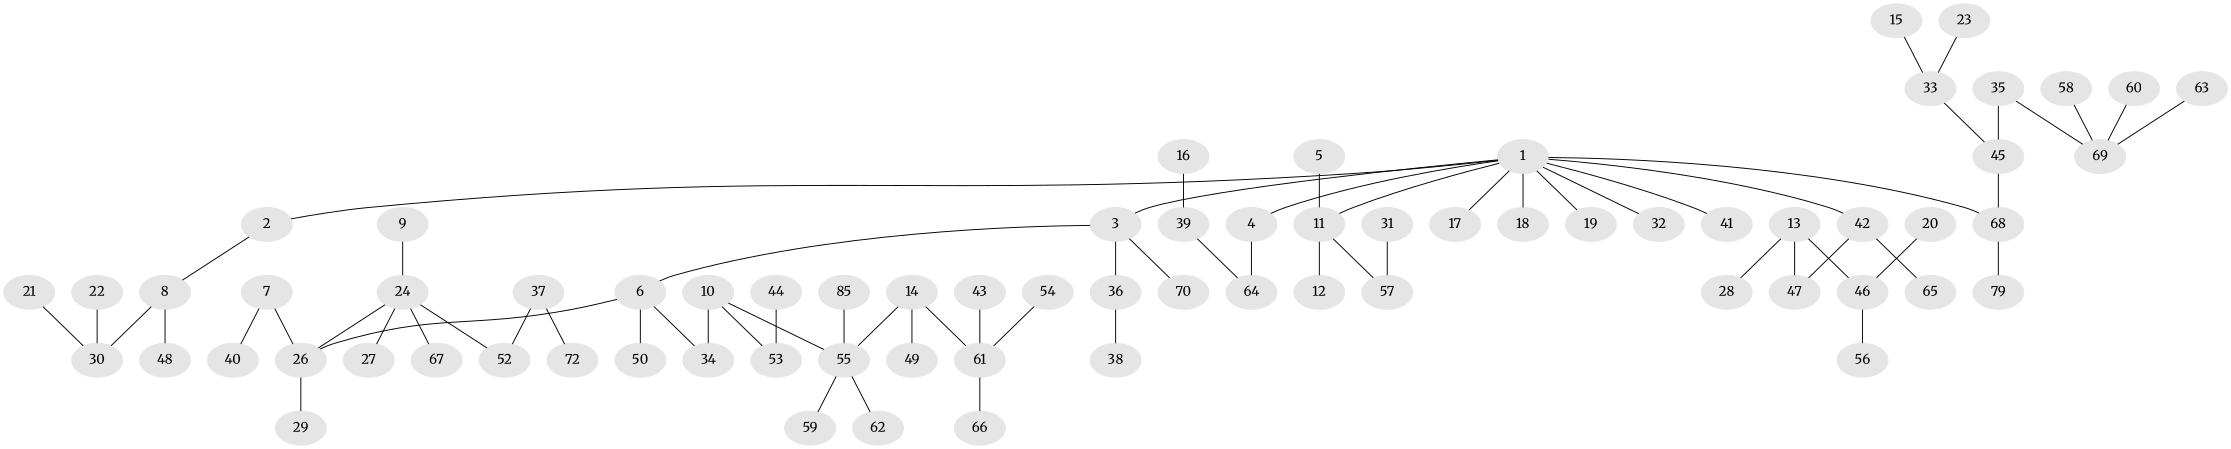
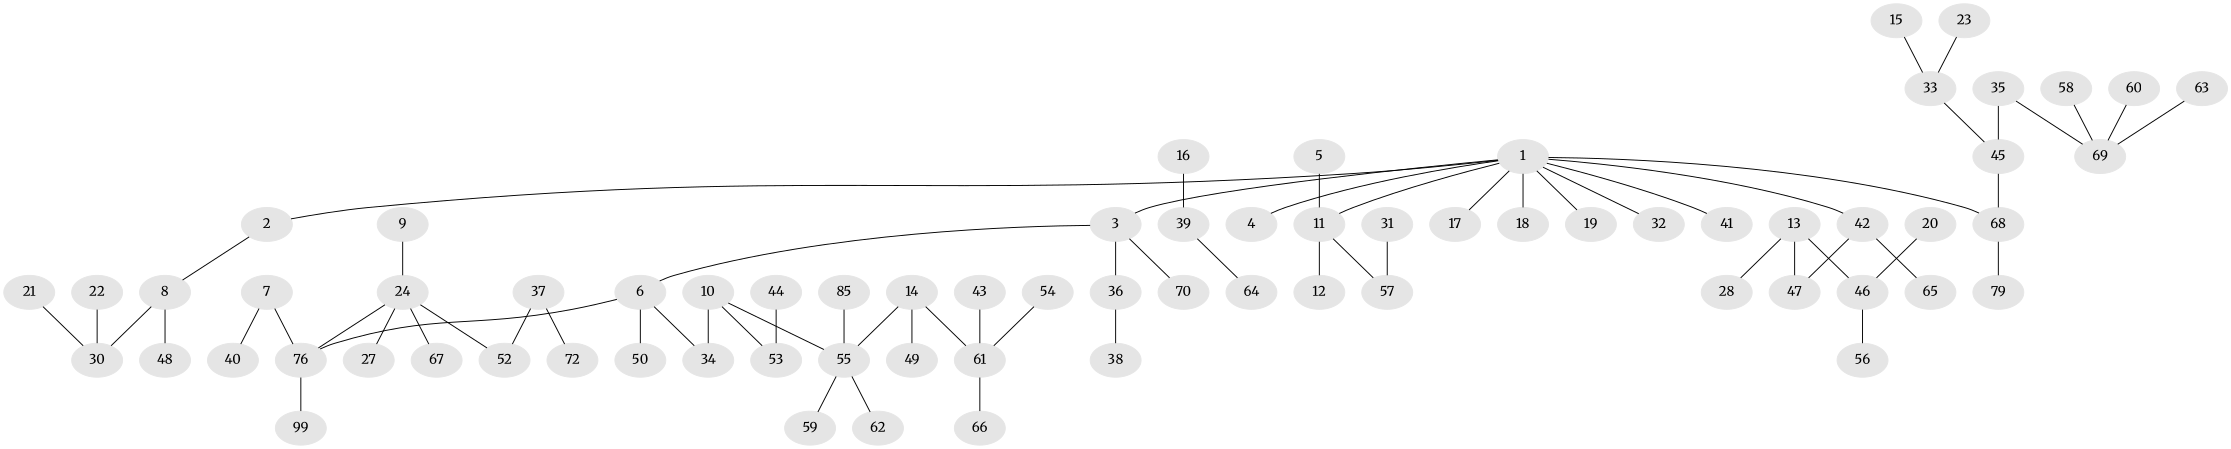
edge "4" -- "64": removed
node "26": label "26" -> "76"
node "29": label "29" -> "99"
